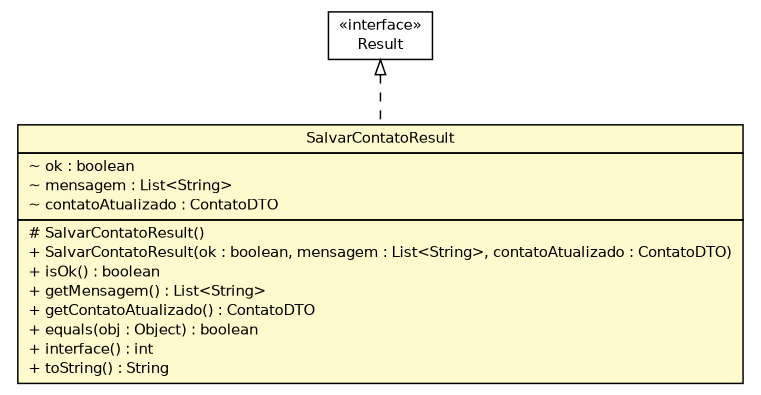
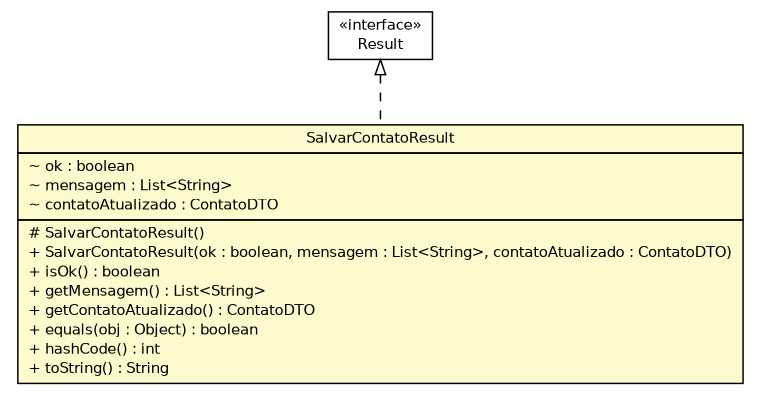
node "SalvarContatoResult": text "+ interface() : int" -> "+ hashCode() : int"
